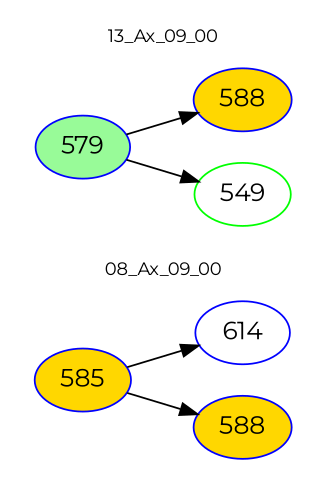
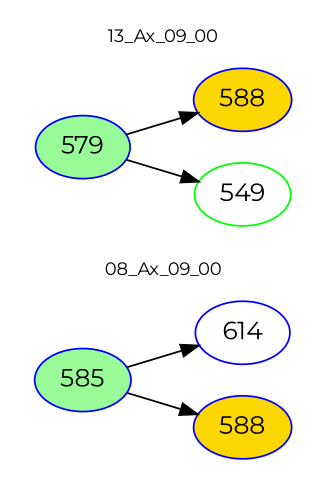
node "585": fillcolor gold -> palegreen
